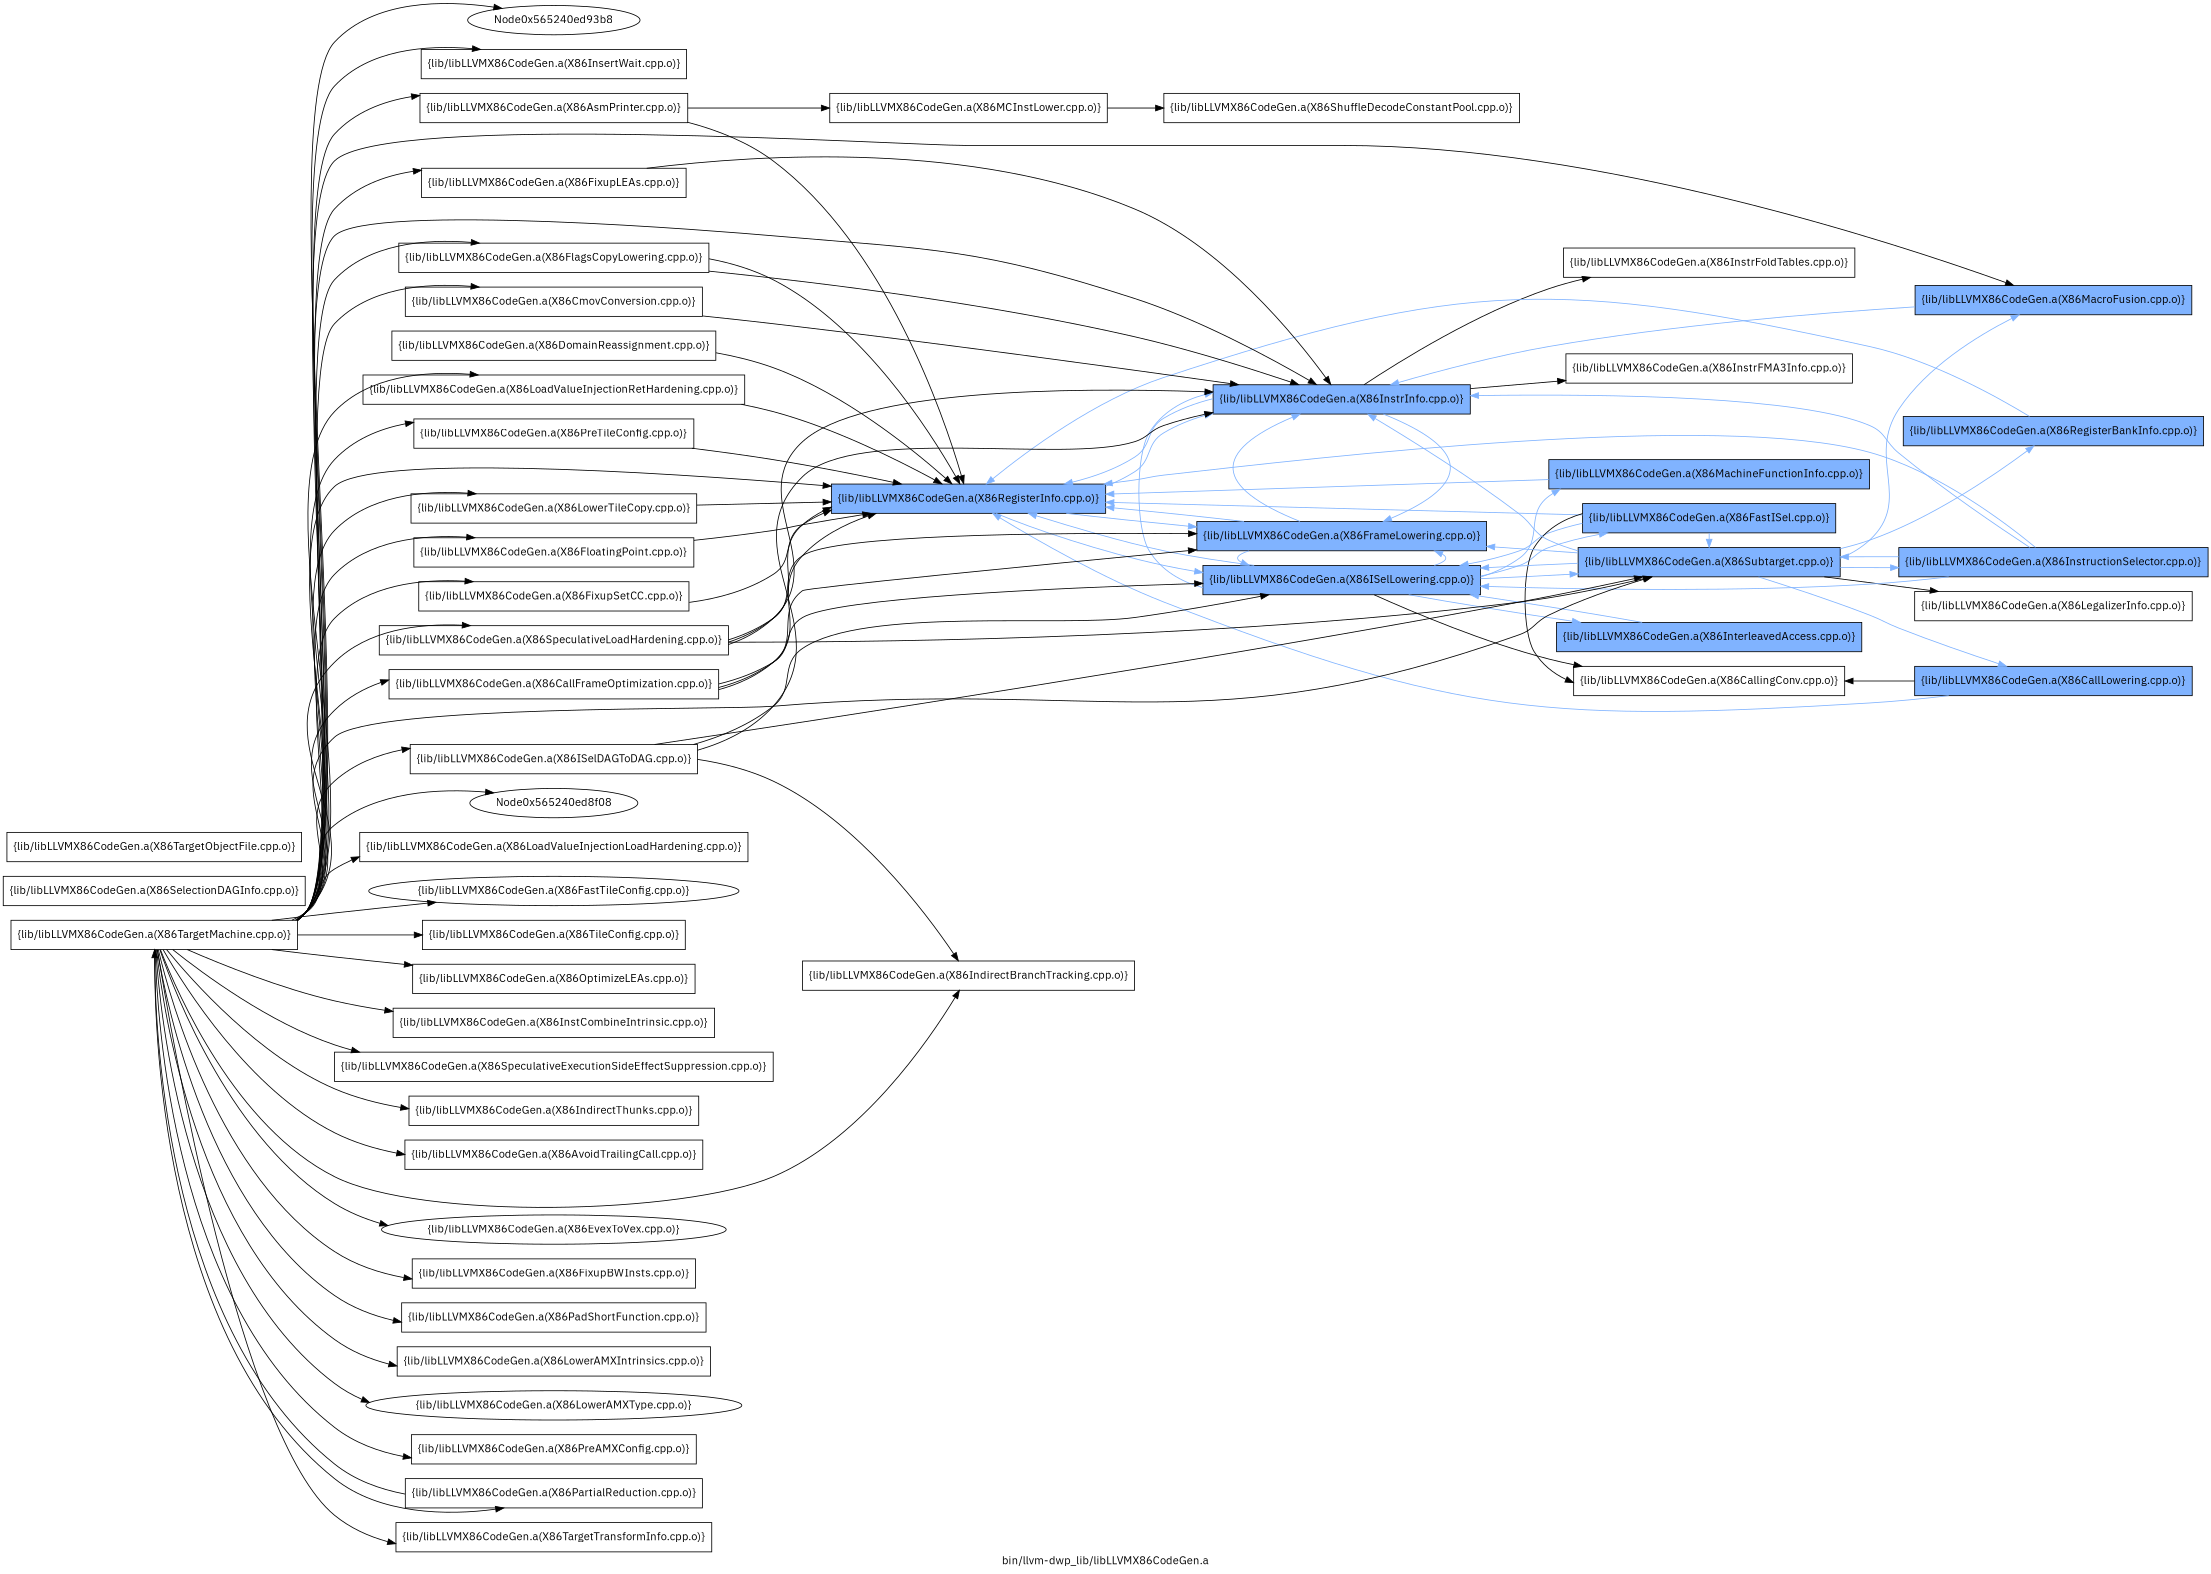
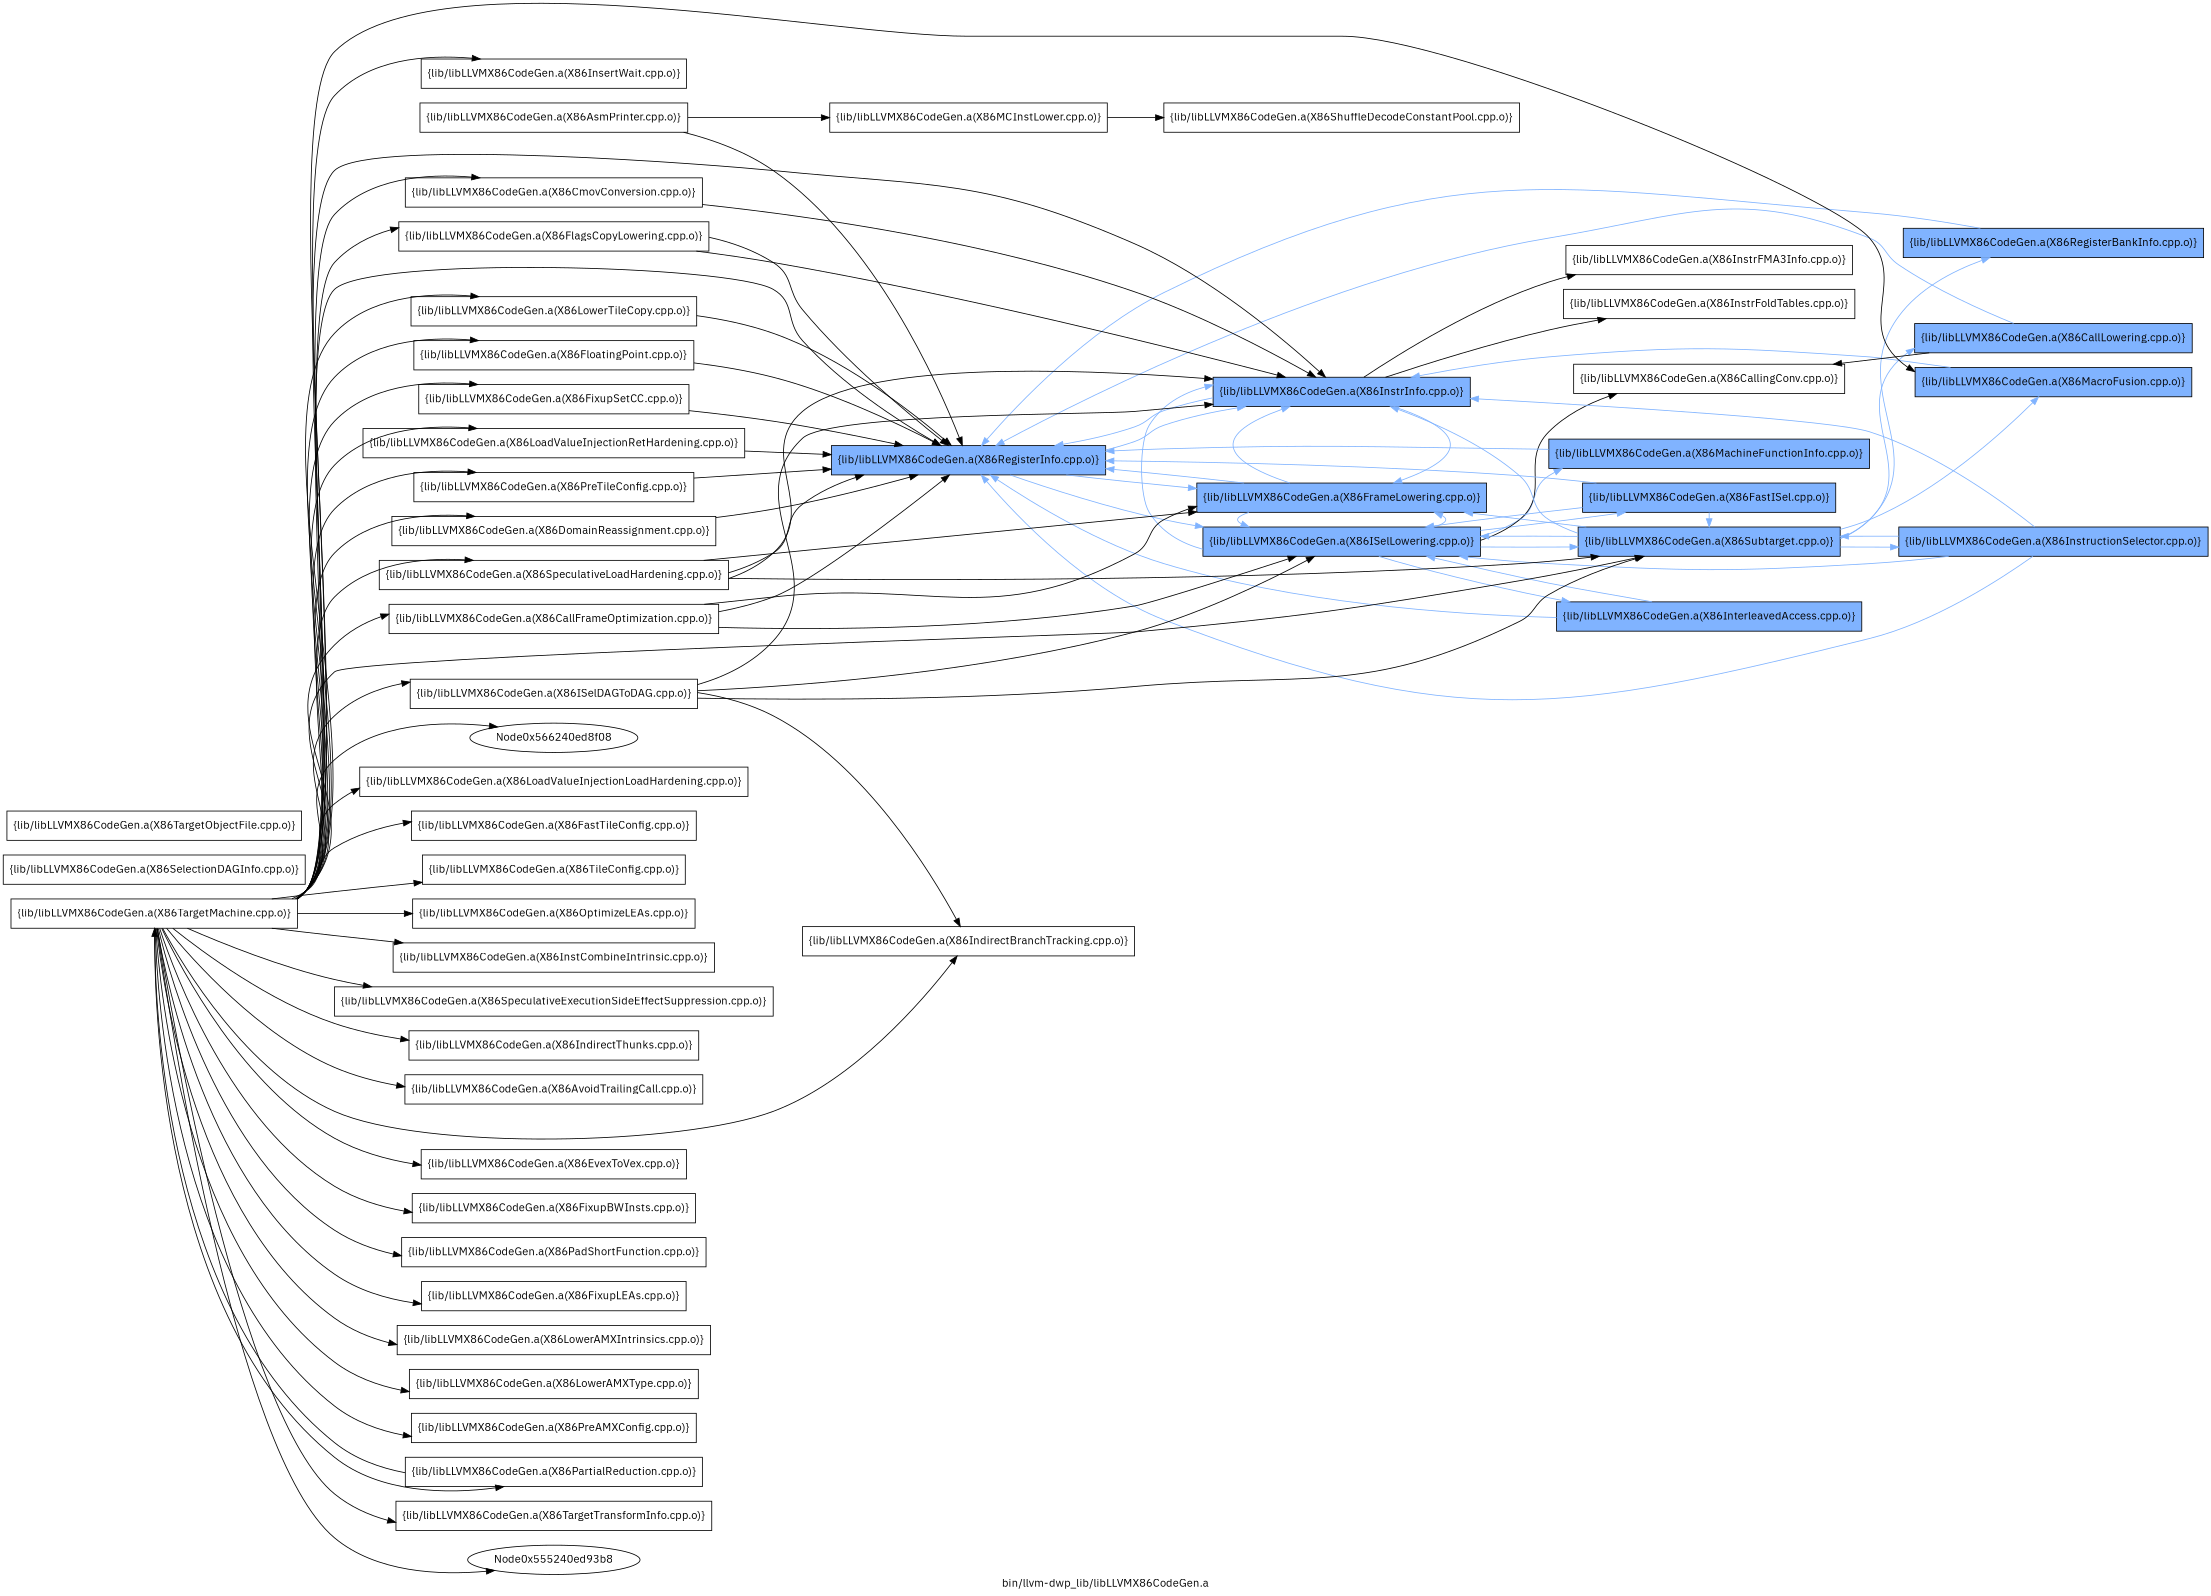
node "Node0x565240ed93b8": label "Node0x565240ed93b8" -> "Node0x555240ed93b8"
edge "{lib/libLLVMX86CodeGen.a(X86FixupLEAs.cpp.o)}" -> "{lib/libLLVMX86CodeGen.a(X86InstrInfo.cpp.o)}": removed
edge "{lib/libLLVMX86CodeGen.a(X86TargetMachine.cpp.o)}" -> "{lib/libLLVMX86CodeGen.a(X86AsmPrinter.cpp.o)}": now "{lib/libLLVMX86CodeGen.a(X86TargetMachine.cpp.o)}" -> "{lib/libLLVMX86CodeGen.a(X86DomainReassignment.cpp.o)}"
edge "{lib/libLLVMX86CodeGen.a(X86ISelLowering.cpp.o)}" -> "{lib/libLLVMX86CodeGen.a(X86RegisterInfo.cpp.o)}": now "{lib/libLLVMX86CodeGen.a(X86InterleavedAccess.cpp.o)}" -> "{lib/libLLVMX86CodeGen.a(X86RegisterInfo.cpp.o)}"
edge "{lib/libLLVMX86CodeGen.a(X86FastISel.cpp.o)}" -> "{lib/libLLVMX86CodeGen.a(X86CallingConv.cpp.o)}": removed
node "{lib/libLLVMX86CodeGen.a(X86LegalizerInfo.cpp.o)}": removed
node "Node0x565240ed8f08": label "Node0x565240ed8f08" -> "Node0x566240ed8f08"
node "{lib/libLLVMX86CodeGen.a(X86FastTileConfig.cpp.o)}": shape ellipse -> box
node "{lib/libLLVMX86CodeGen.a(X86EvexToVex.cpp.o)}": shape ellipse -> box
node "{lib/libLLVMX86CodeGen.a(X86LowerAMXType.cpp.o)}": shape ellipse -> box
